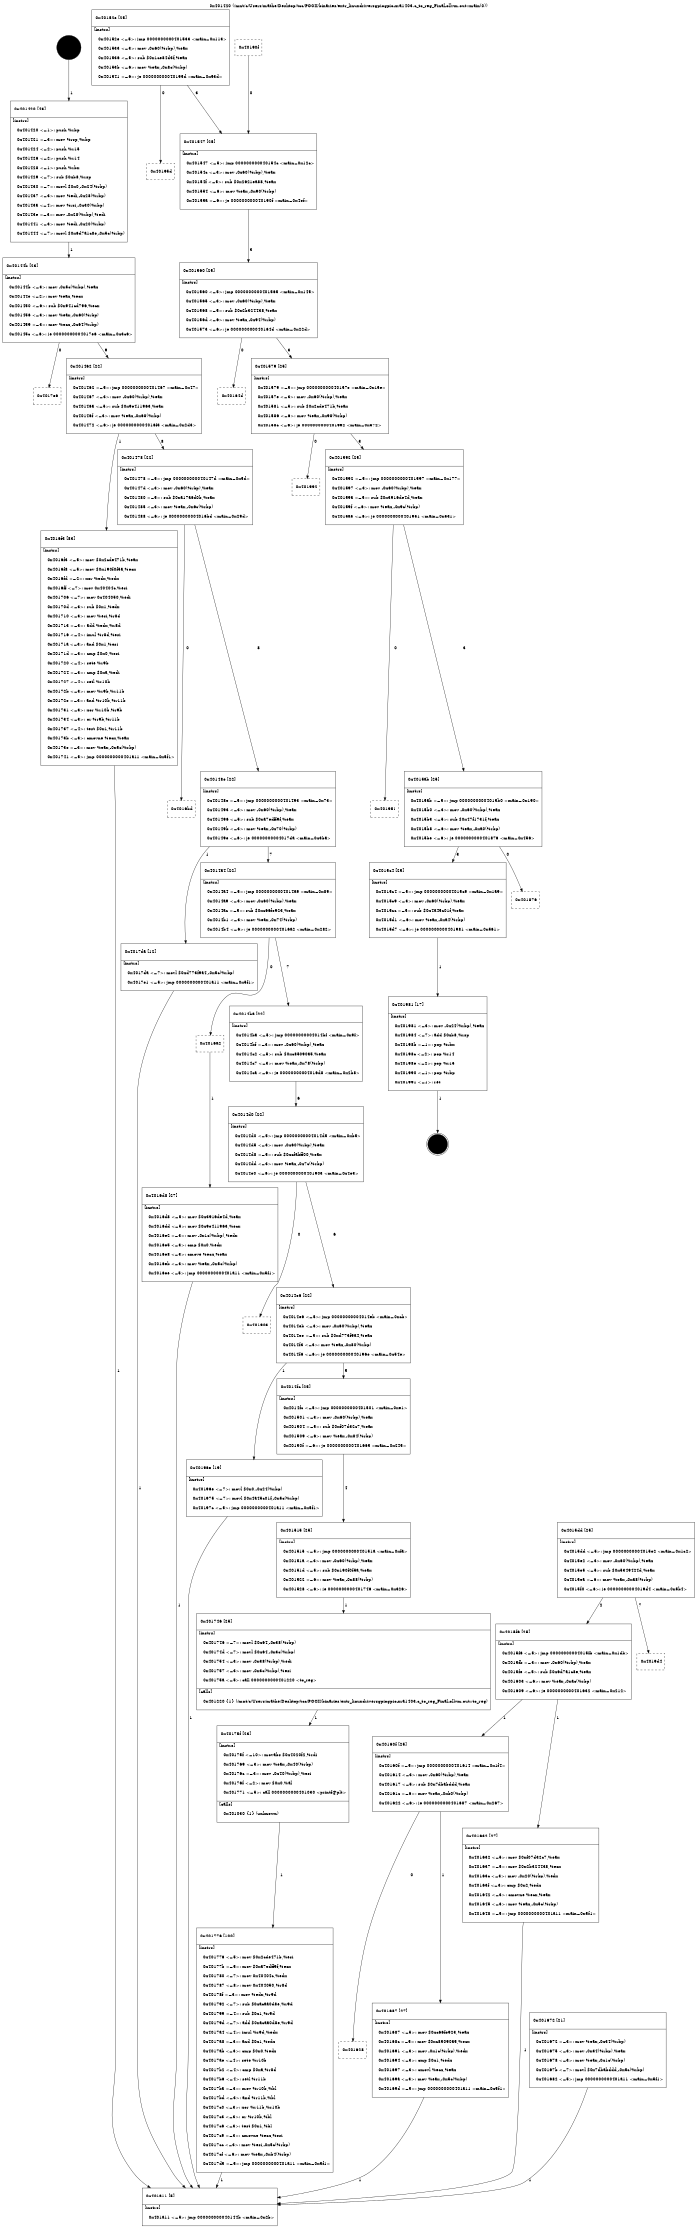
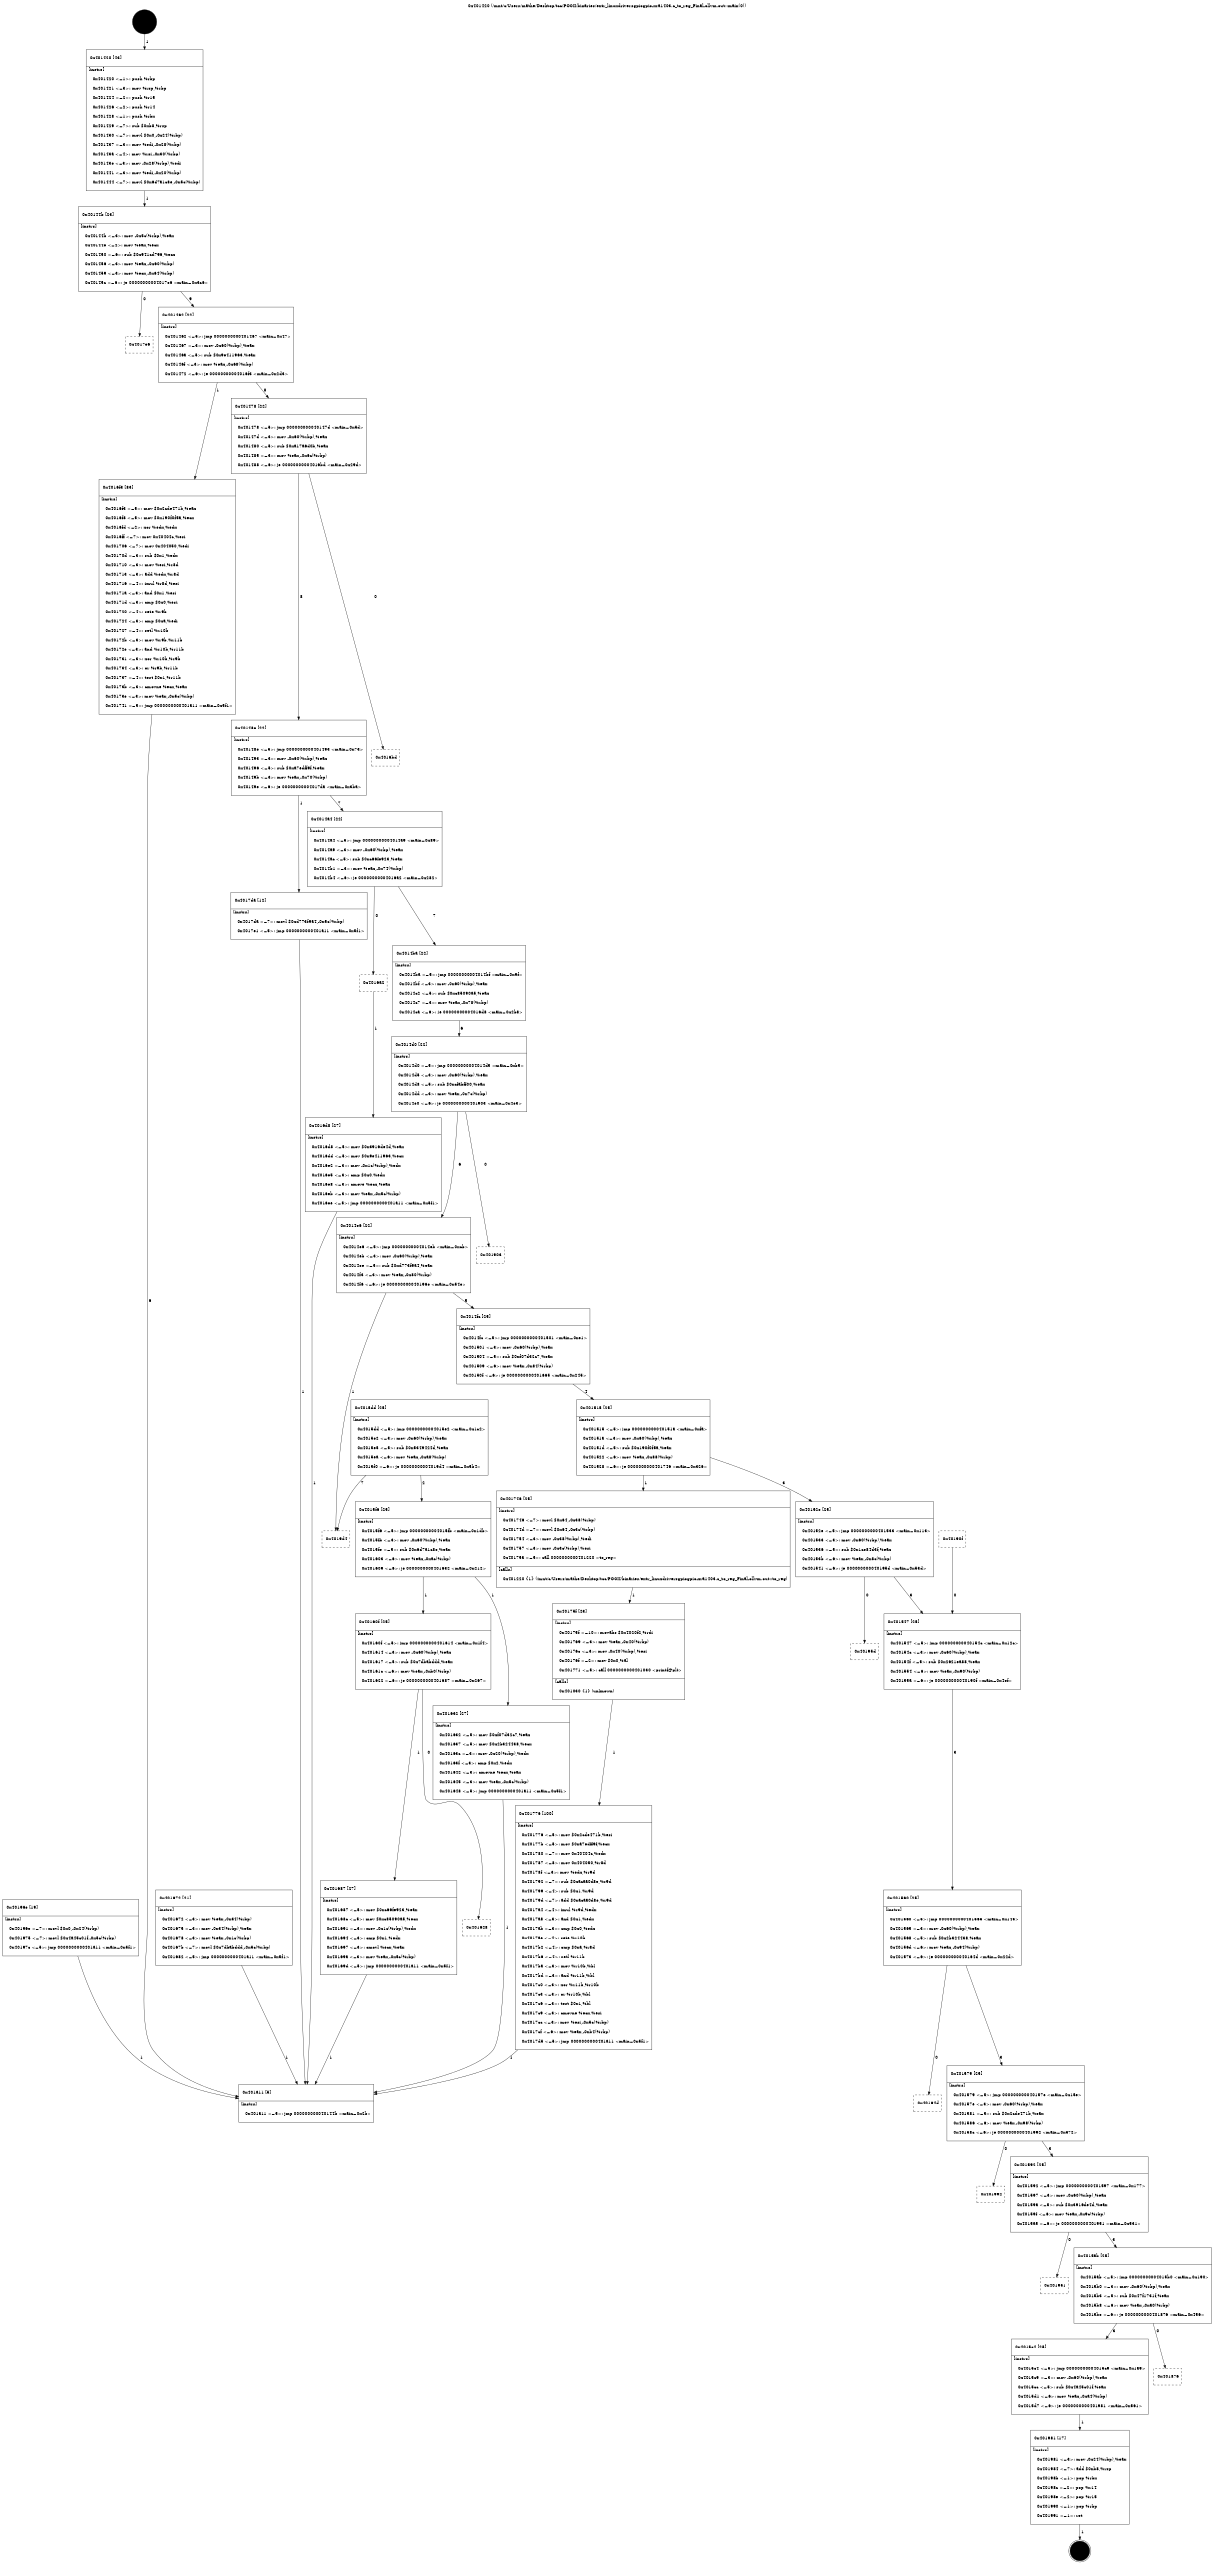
edge "0x4016f3 [83]" -> "0x401a11 [5]": label " 1" -> " 6"
edge "0x4014e6 [22]" -> "0x40196e [19]": now "0x4014e6 [22]" -> "0x4019d4"
edge "0x401515 [25]" -> "0x40152e [25]": added, label "3"
